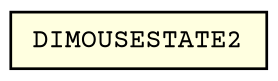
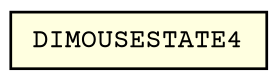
node "DIMOUSESTATE2": label "DIMOUSESTATE2" -> "DIMOUSESTATE4"
